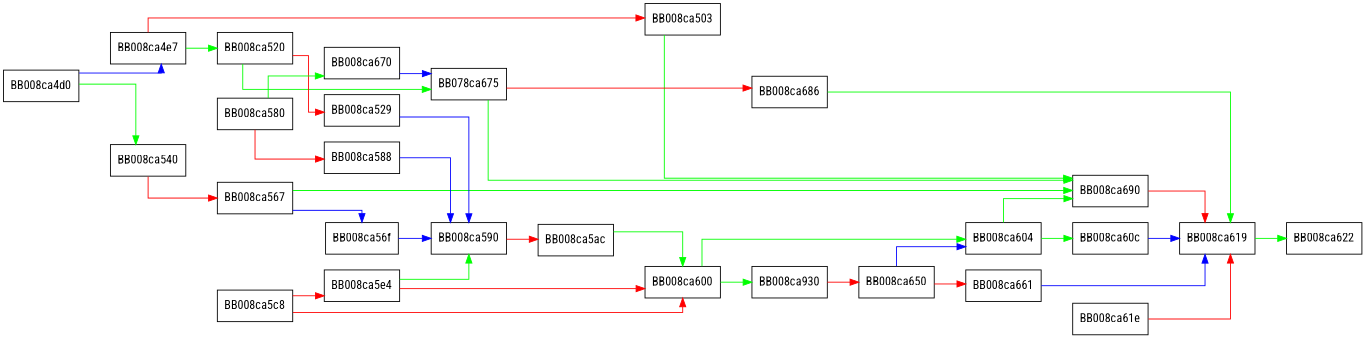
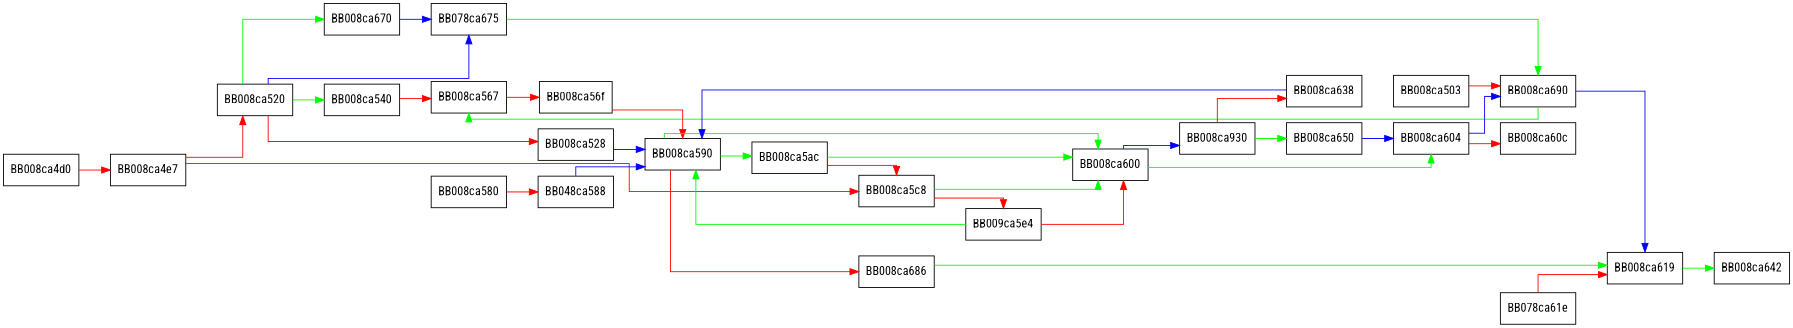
edge "BB008ca4e7" -> "BB008ca503": now "BB008ca4e7" -> "BB008ca5c8"
edge "BB008ca4e7" -> "BB008ca520": color green -> red
edge "BB008ca4d0" -> "BB008ca4e7": color blue -> red
edge "BB008ca580" -> "BB008ca670": now "BB008ca520" -> "BB008ca670"
edge "BB008ca4d0" -> "BB008ca540": now "BB008ca520" -> "BB008ca540"
edge "BB078ca675" -> "BB008ca686": now "BB008ca590" -> "BB008ca686"
edge "BB008ca520" -> "BB078ca675": color green -> blue
node "BB008ca638": added
node "BB008ca529": label "BB008ca529" -> "BB008ca528"
edge "BB008ca590" -> "BB008ca600": added
node "BB008ca588": label "BB008ca588" -> "BB048ca588"
edge "BB008ca5ac" -> "BB008ca5c8": added
edge "BB008ca503" -> "BB008ca690": color green -> red
edge "BB008ca567" -> "BB008ca690": reversed
edge "BB008ca690" -> "BB008ca619": color red -> blue
edge "BB008ca604" -> "BB008ca690": color green -> blue
edge "BB008ca567" -> "BB008ca56f": color blue -> red
edge "BB008ca56f" -> "BB008ca590": color blue -> red
edge "BB008ca604" -> "BB008ca60c": color green -> red
edge "BB008ca60c" -> "BB008ca619": removed
node "BB008ca622": label "BB008ca622" -> "BB008ca642"
edge "BB008ca590" -> "BB008ca5ac": color red -> green
edge "BB008ca600" -> "BB008ca930": color green -> blue
edge "BB008ca930" -> "BB008ca650": color red -> green
node "BB008ca5e4": label "BB008ca5e4" -> "BB009ca5e4"
node "BB008ca661": removed
edge "BB008ca5c8" -> "BB008ca600": color red -> green
node "BB008ca61e": label "BB008ca61e" -> "BB078ca61e"
